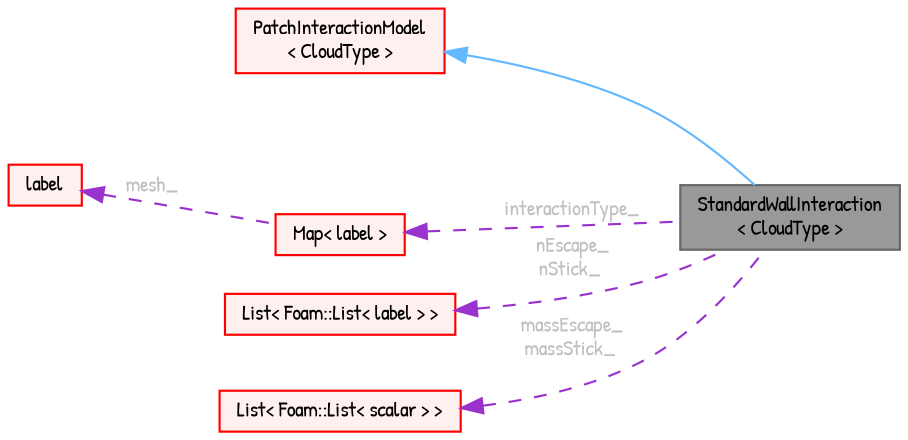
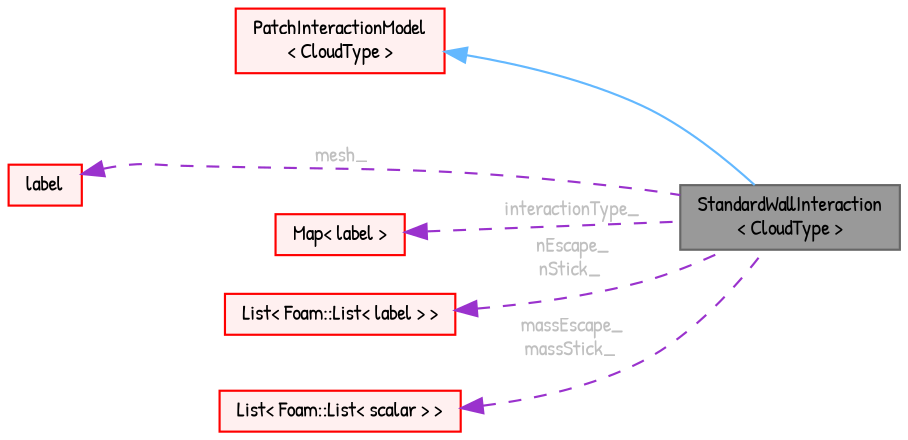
edge "Map< label >" -> "label": now "StandardWallInteraction < CloudType >" -> "label"
